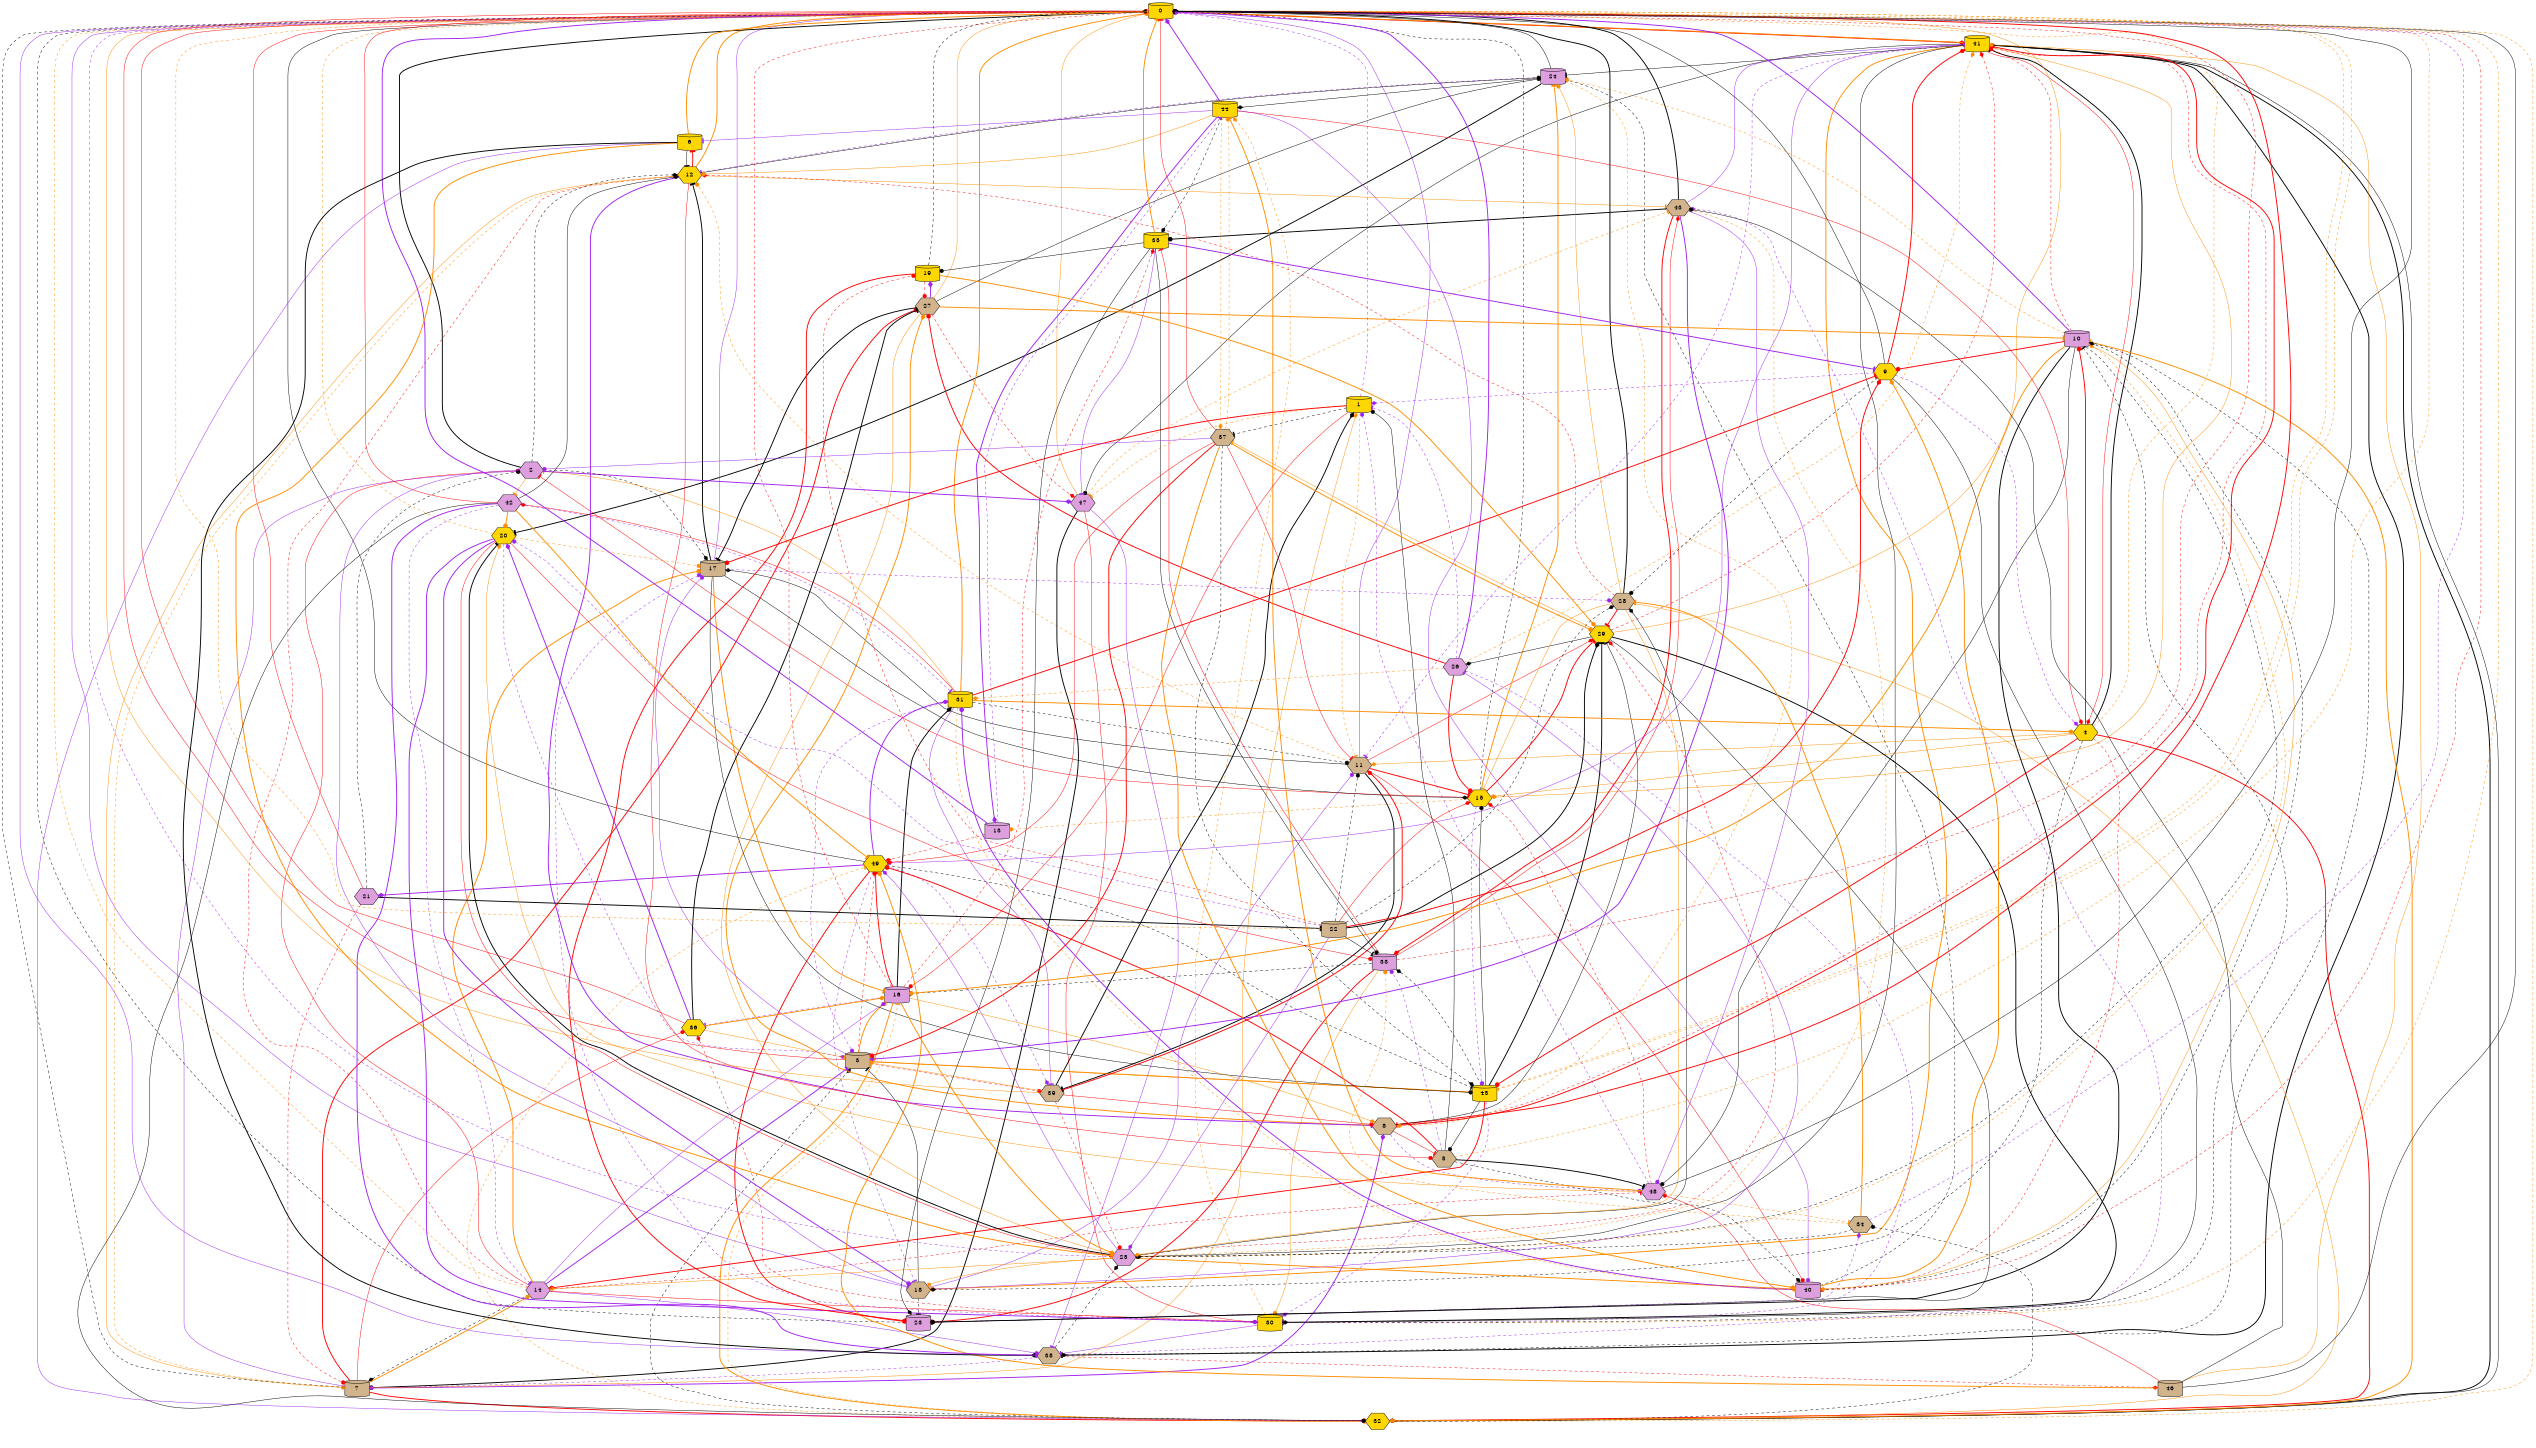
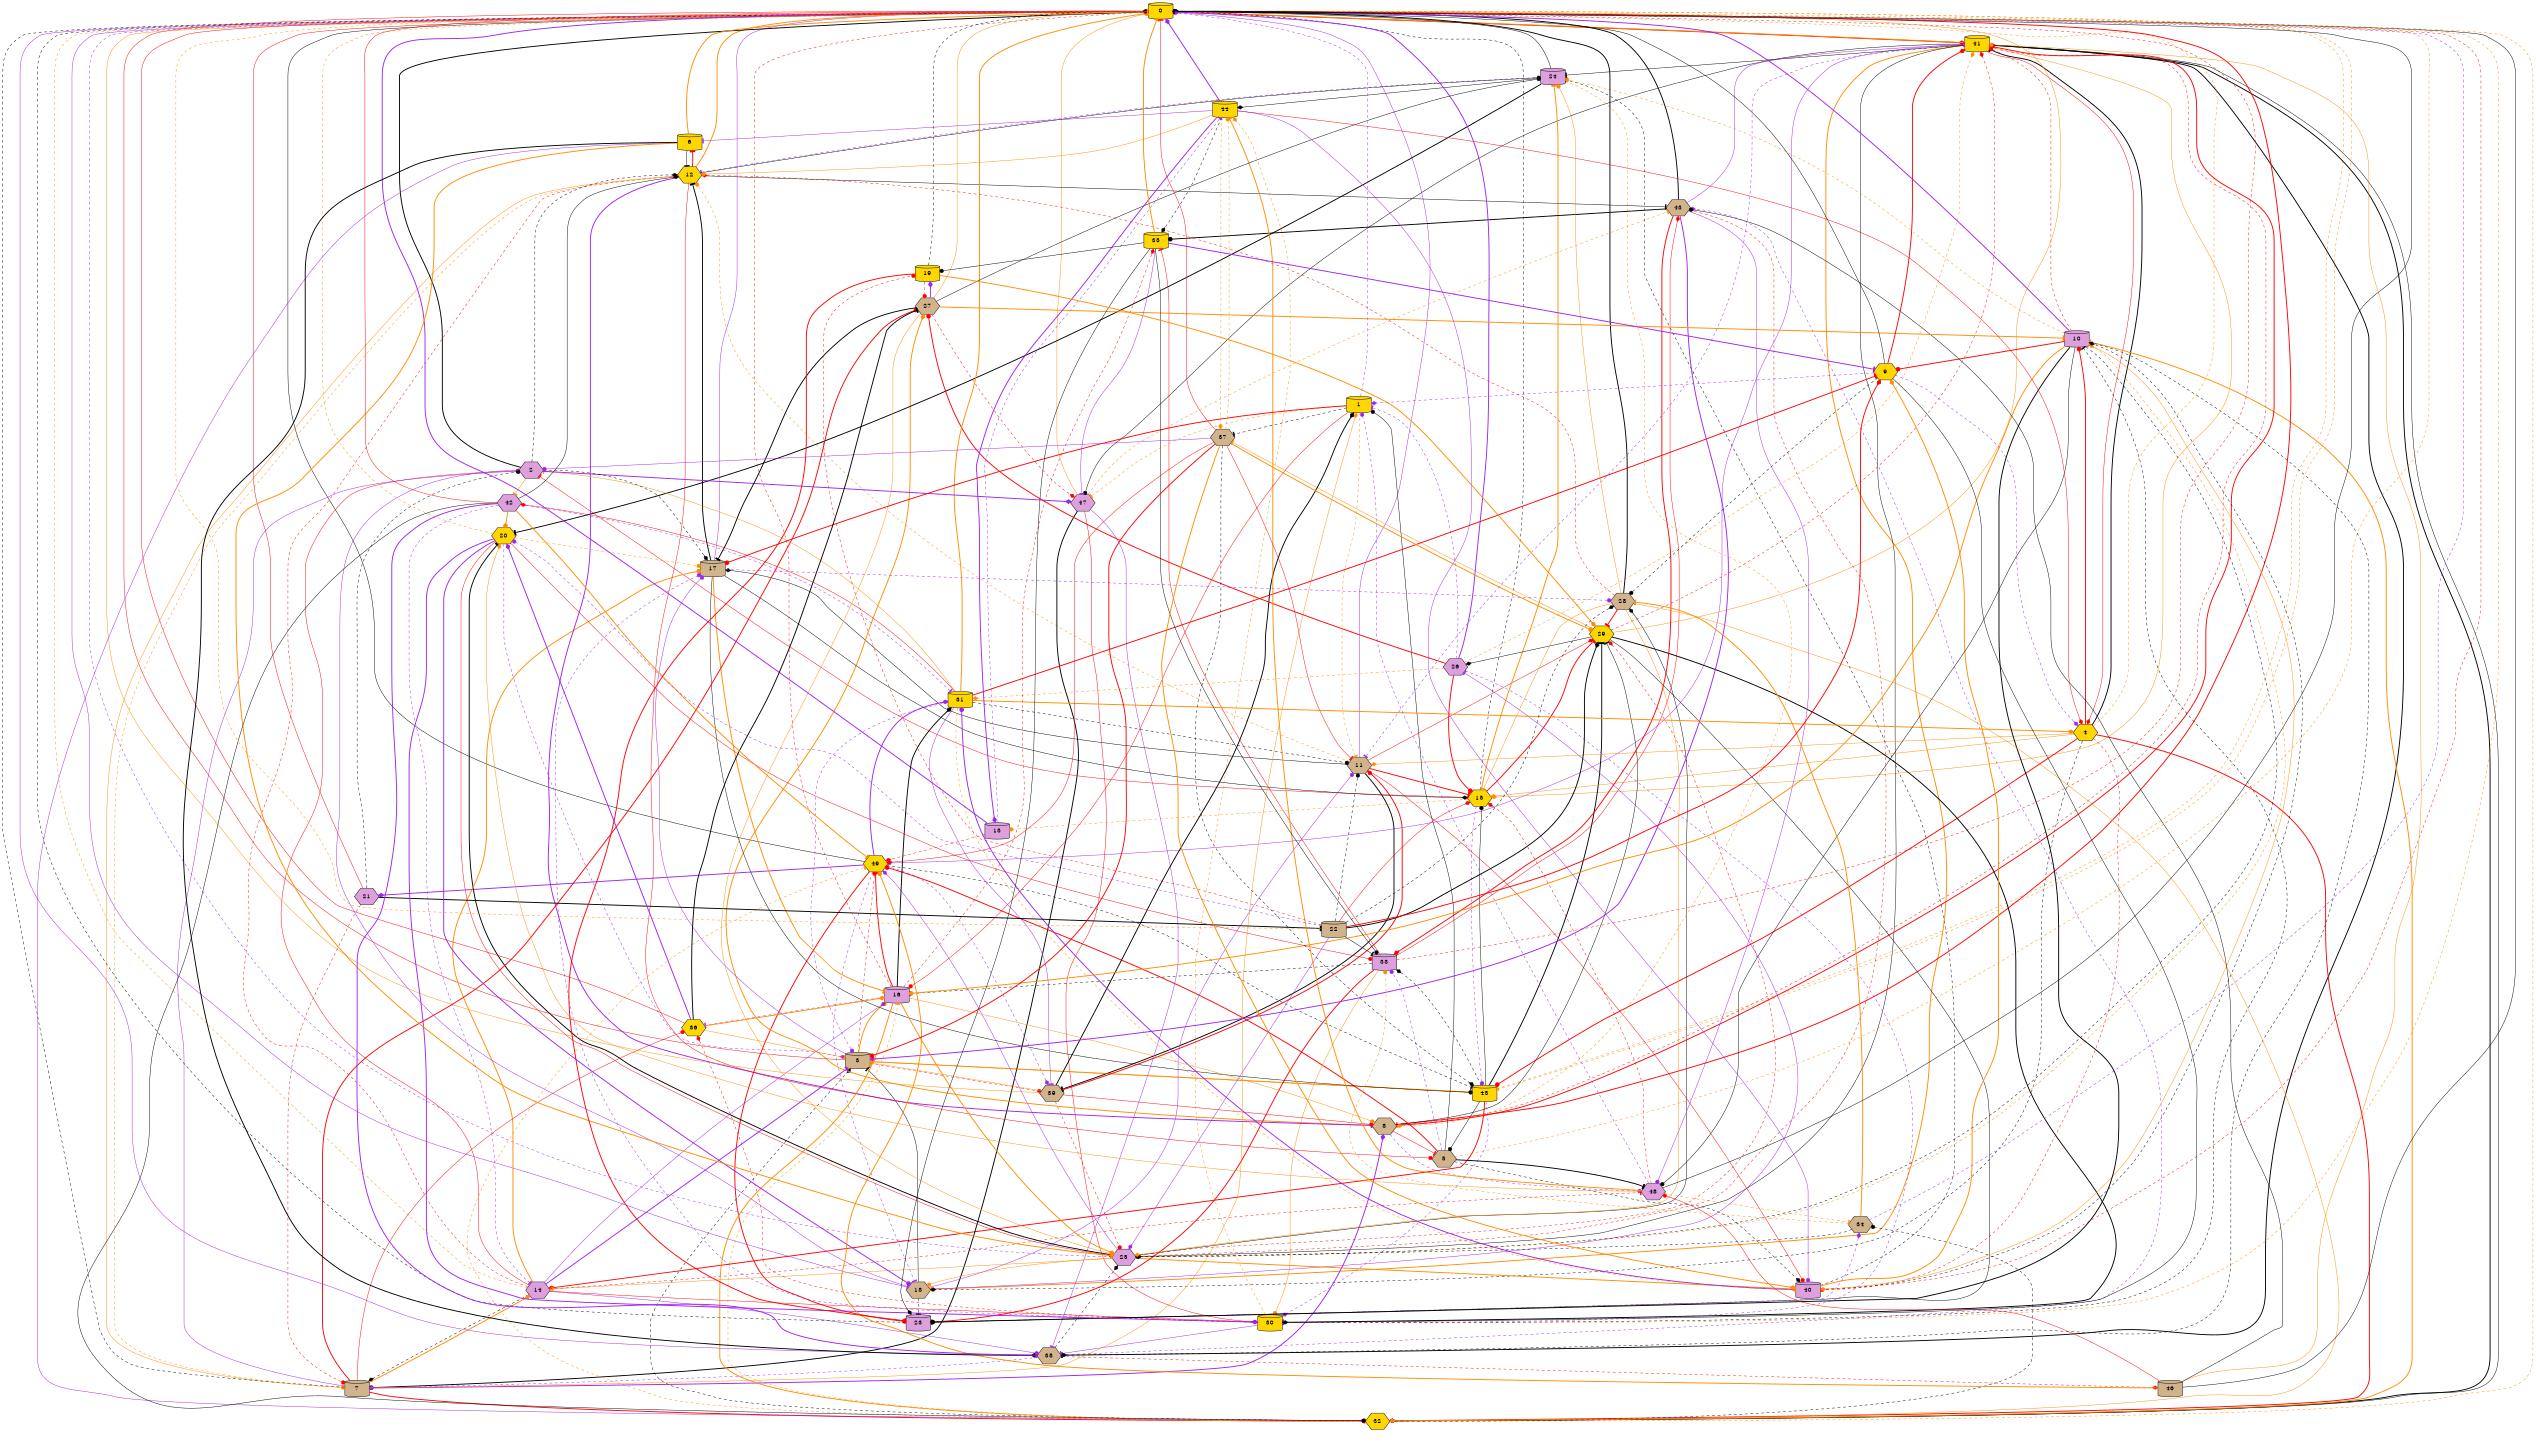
edge "12" -> "43": color darkorange -> black
edge "43" -> "25": color darkorange -> red
